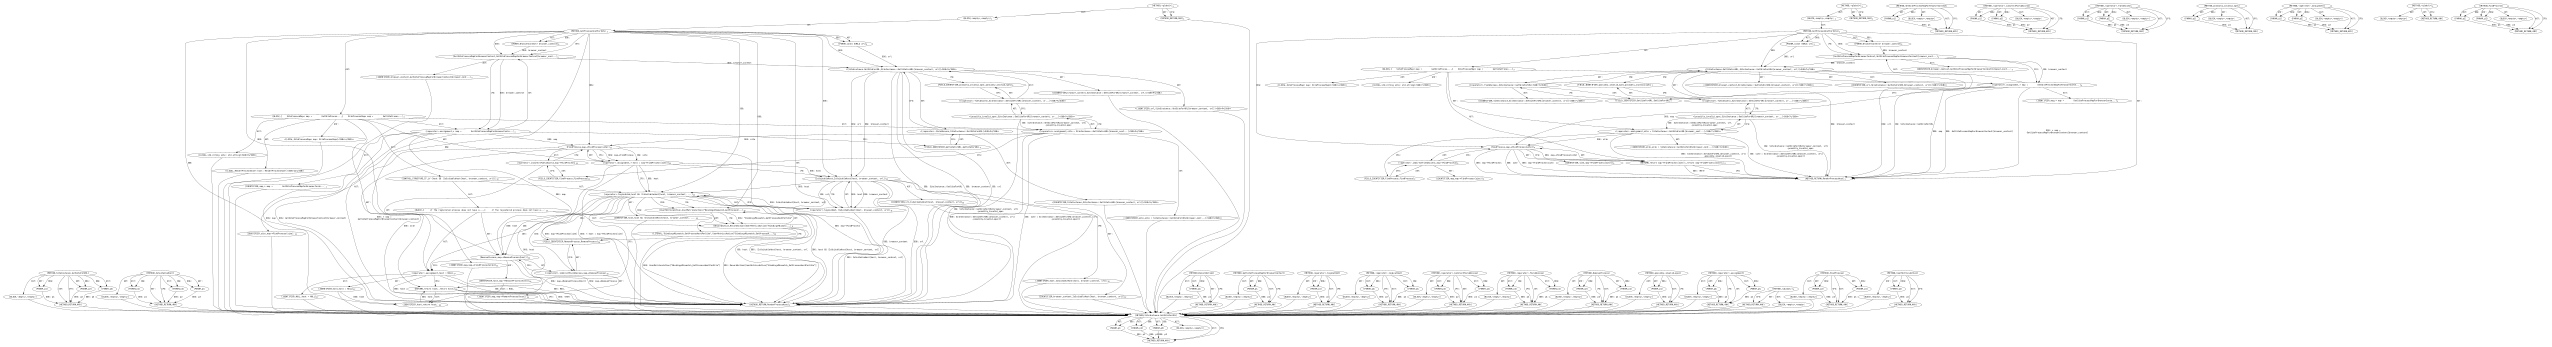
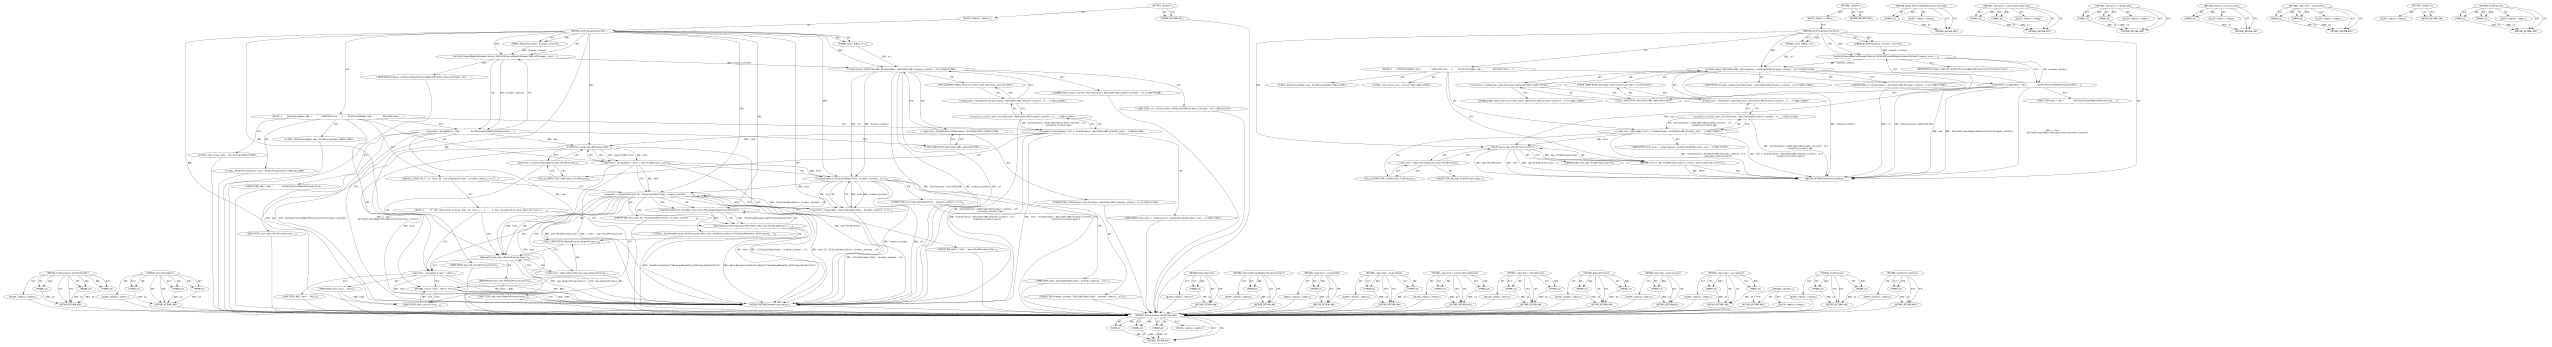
node "(IDENTIFIER,host,* host = map->FindProcess(site))": added
edge "(FIELD_IDENTIFIER,RemoveProcess,RemoveProcess)" -> "(<operator>.indirectFieldAccess,map->RemoveProcess)": now "(FIELD_IDENTIFIER,RemoveProcess,RemoveProcess)" -> "(RemoveProcess,map->RemoveProcess(host))"
